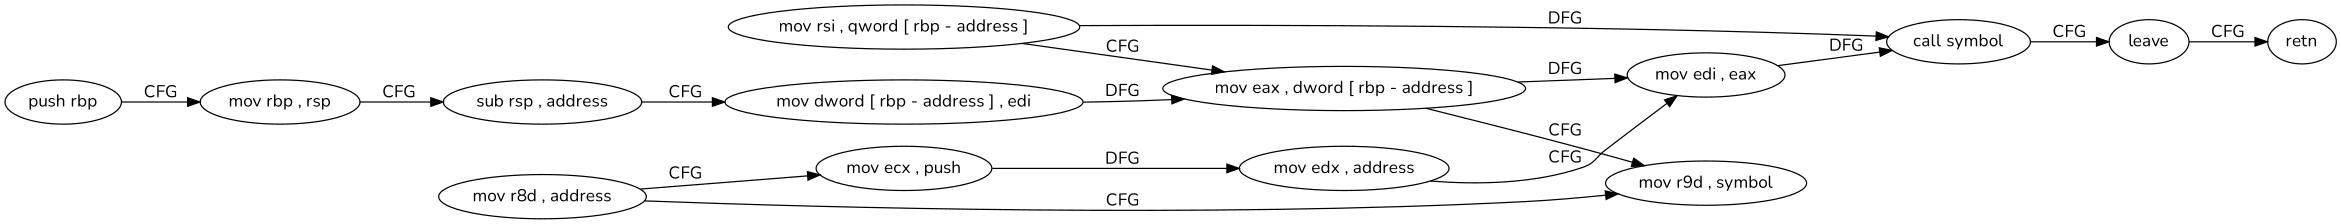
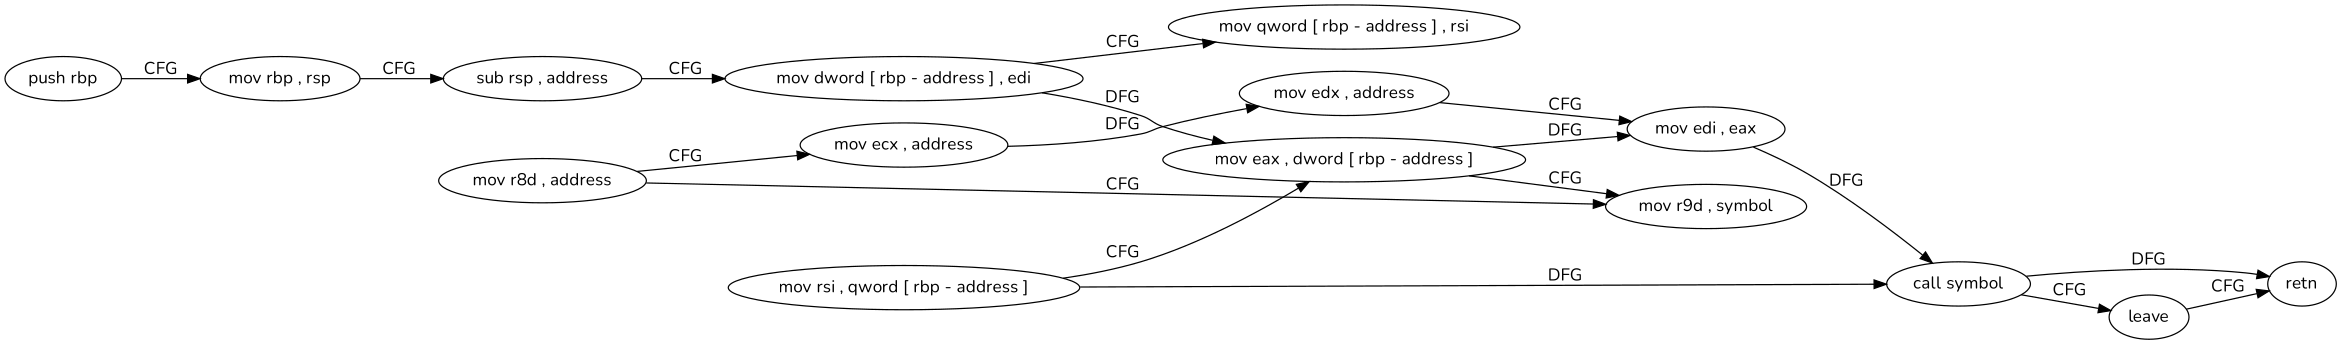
node "mov qword [ rbp - address ] , rsi": added
node "mov ecx , push": label "mov ecx , push" -> "mov ecx , address"
edge "call symbol" -> "retn": added, label "DFG"
